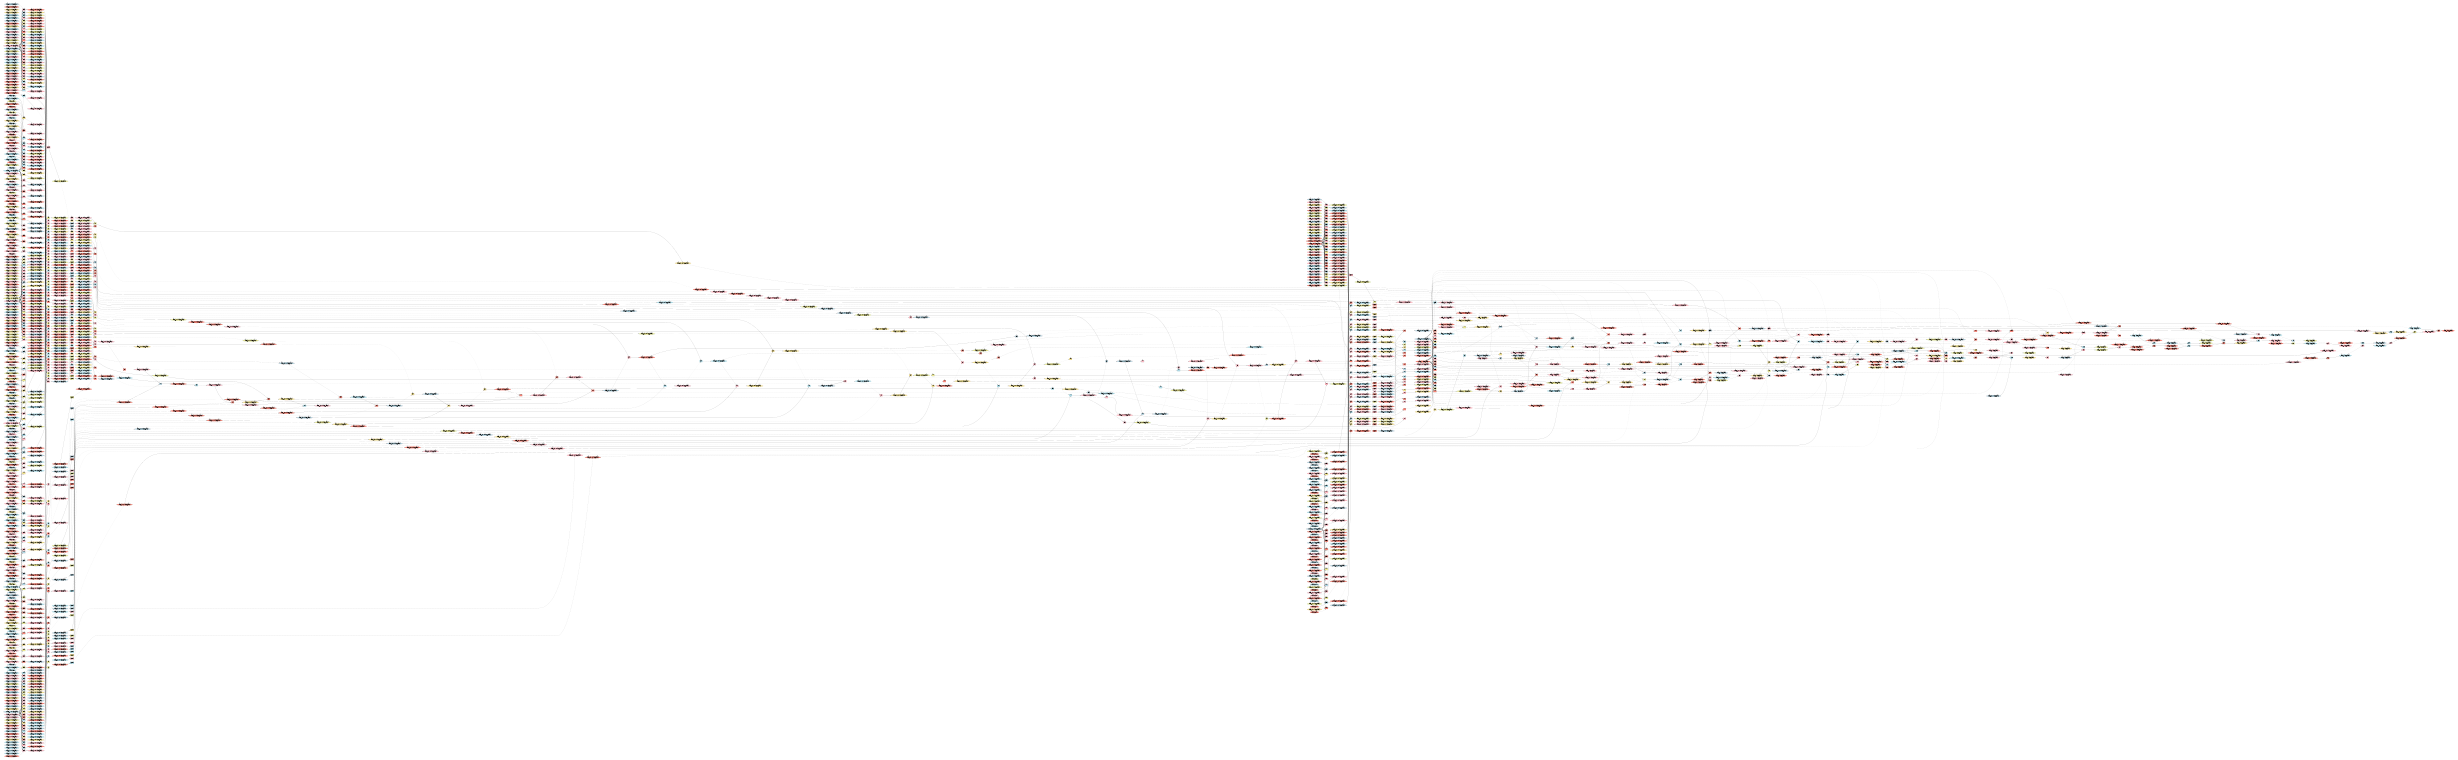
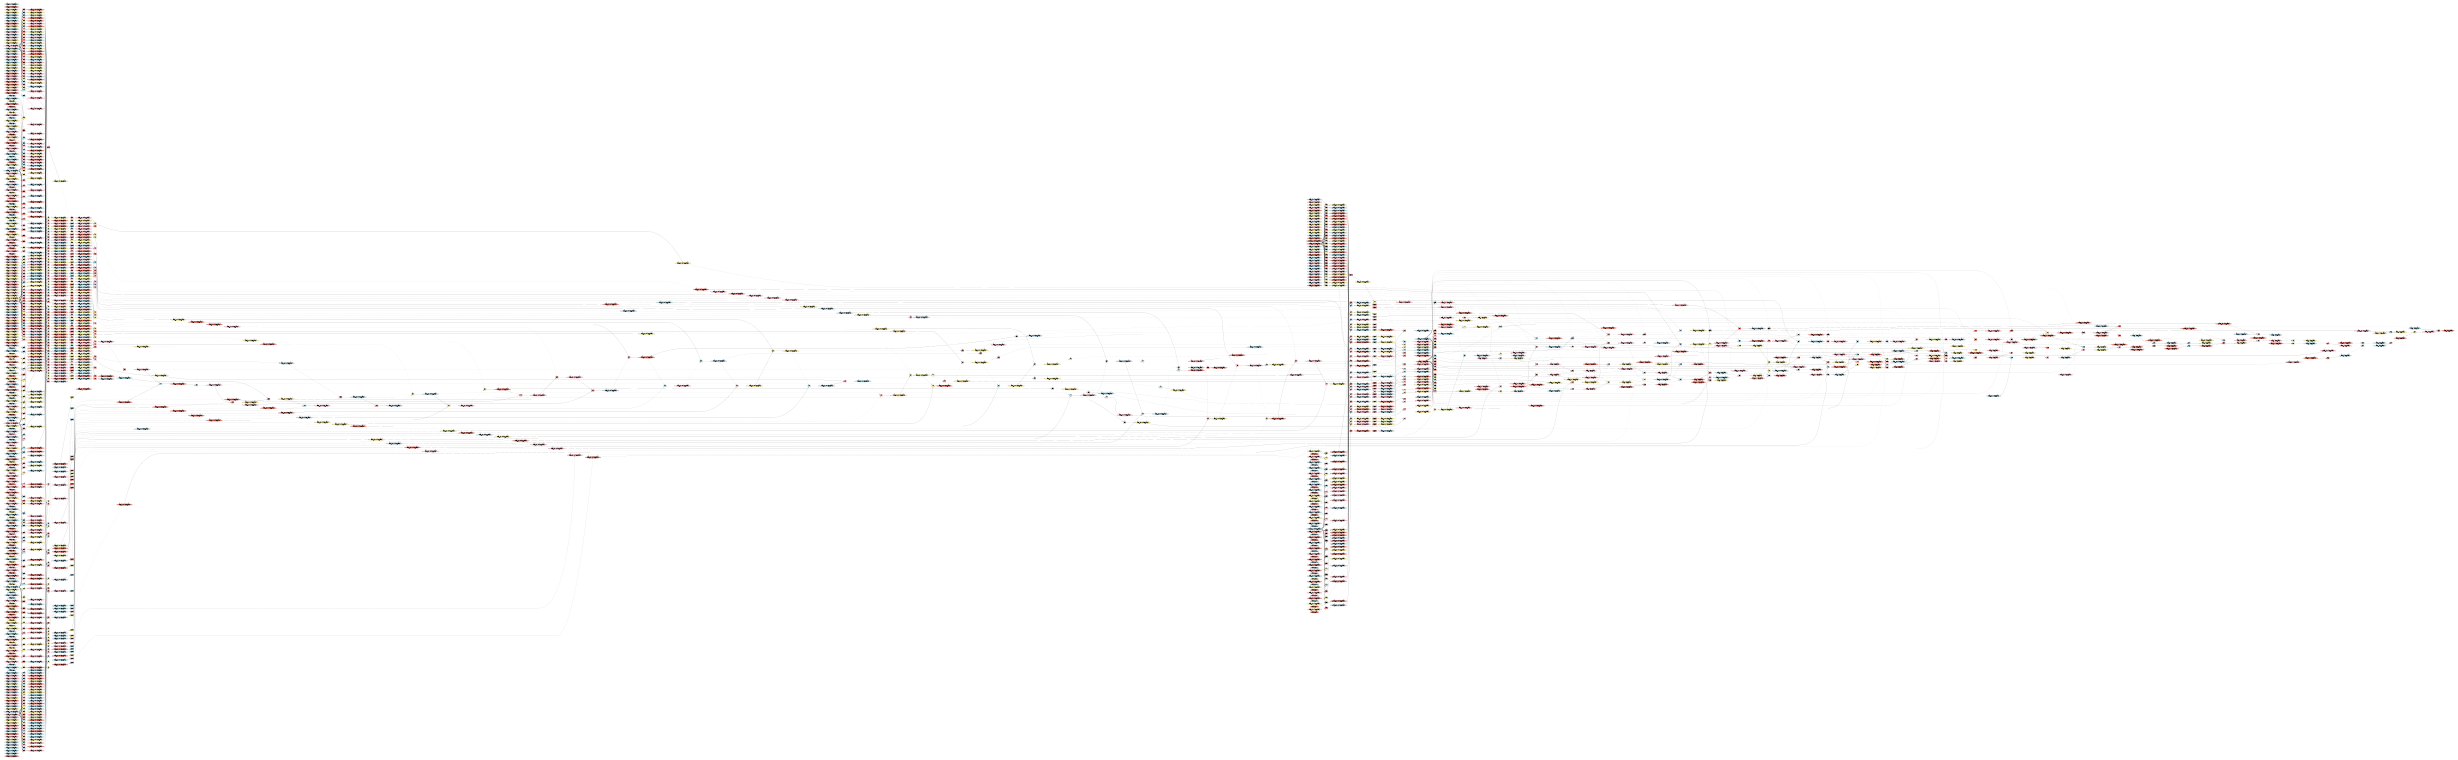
node "2193982925536": fillcolor salmon -> lightblue
